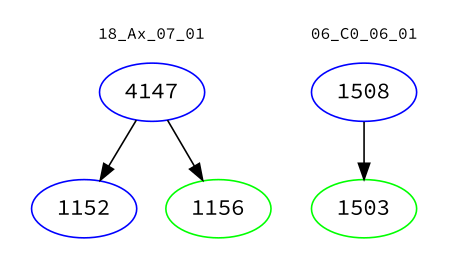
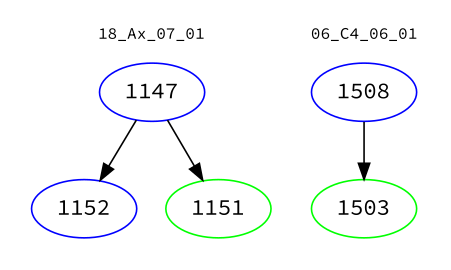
cluster "06_C0_06_01": label "06_C0_06_01" -> "06_C4_06_01"
node "4147": label "4147" -> "1147"
node "1156": label "1156" -> "1151"
